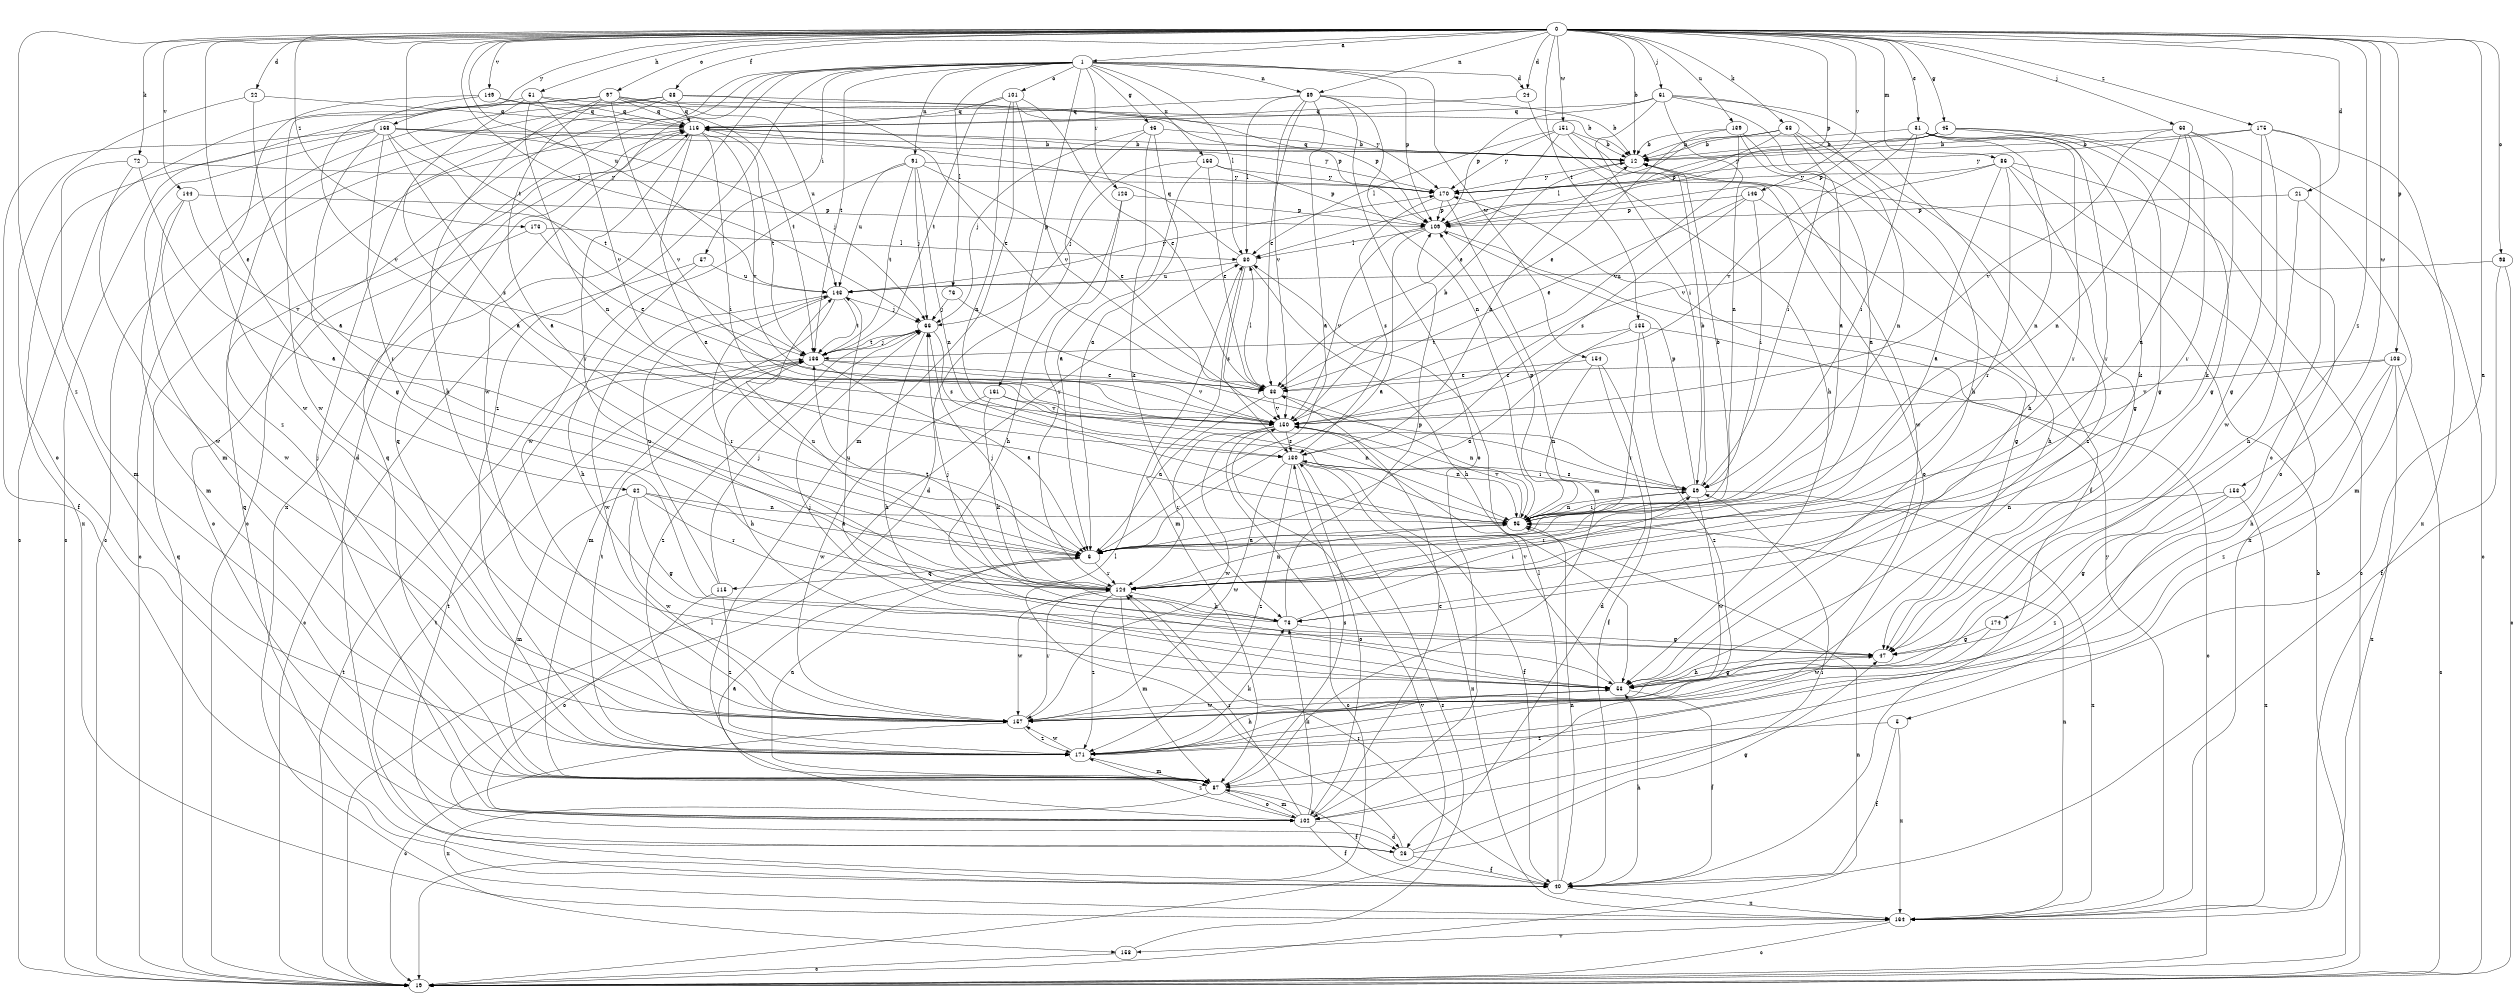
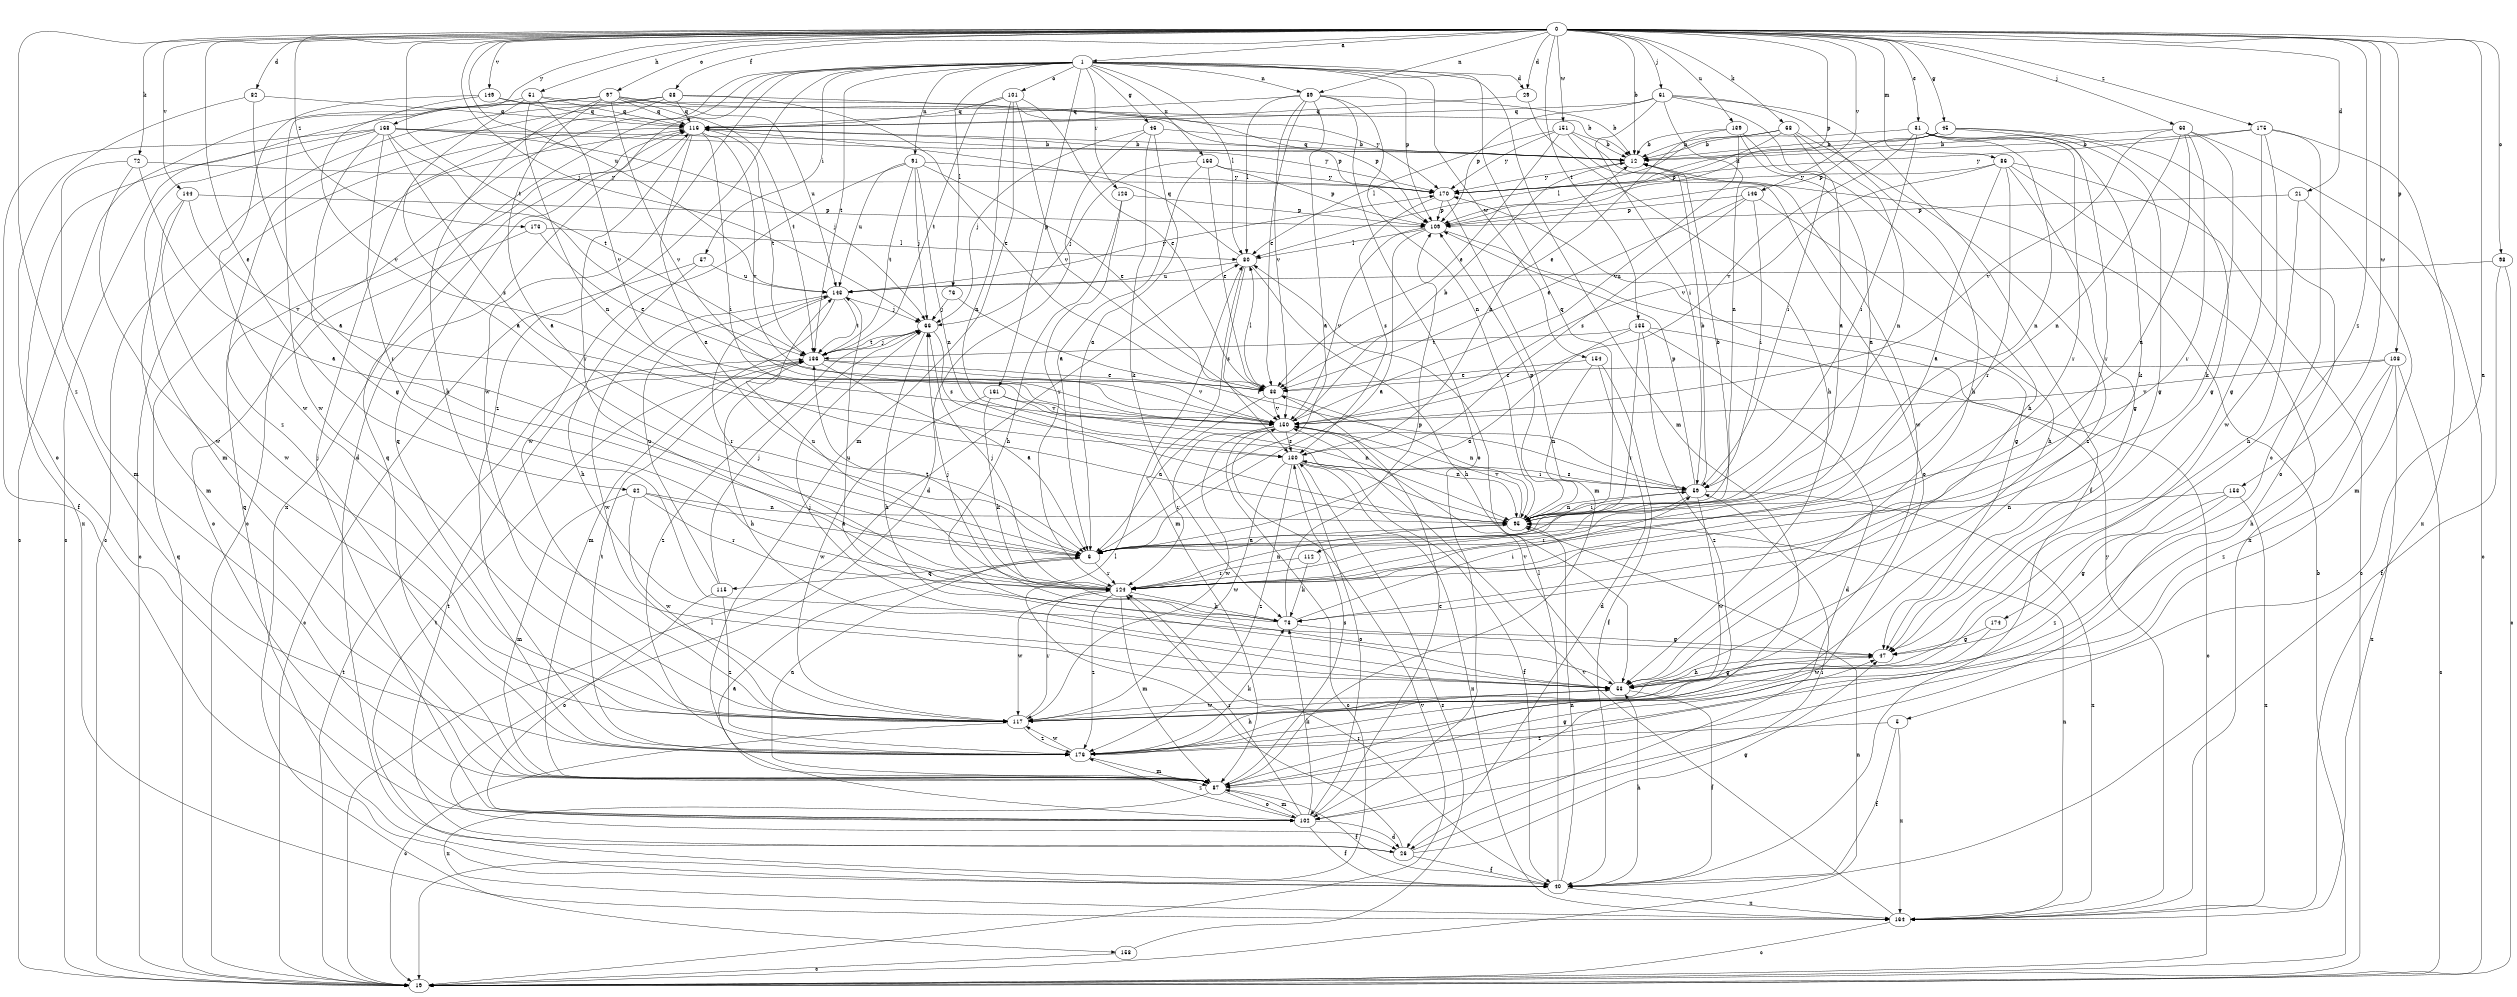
node "22": label "22" -> "82"
node "24": label "24" -> "29"
edge "45" -> "170": label "y" -> "k"
edge "1" -> "87": added, label "m"
node "112": added
edge "32" -> "47": now "87" -> "47"
edge "135" -> "26": added, label "d"
node "157": label "157" -> "117"
node "171": label "171" -> "176"
edge "164" -> "158": now "164" -> "150"
